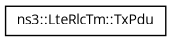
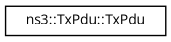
node "ns3::LteRlcTm::TxPdu": label "ns3::LteRlcTm::TxPdu" -> "ns3::TxPdu::TxPdu"
